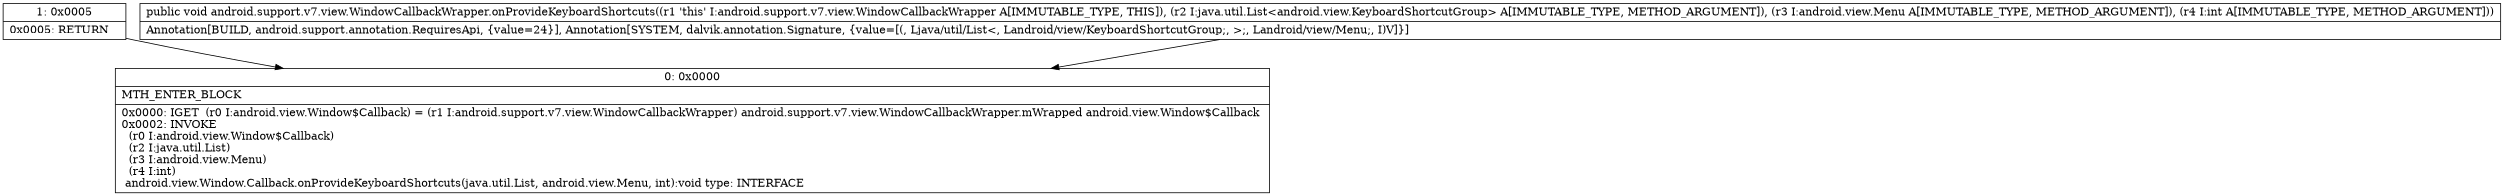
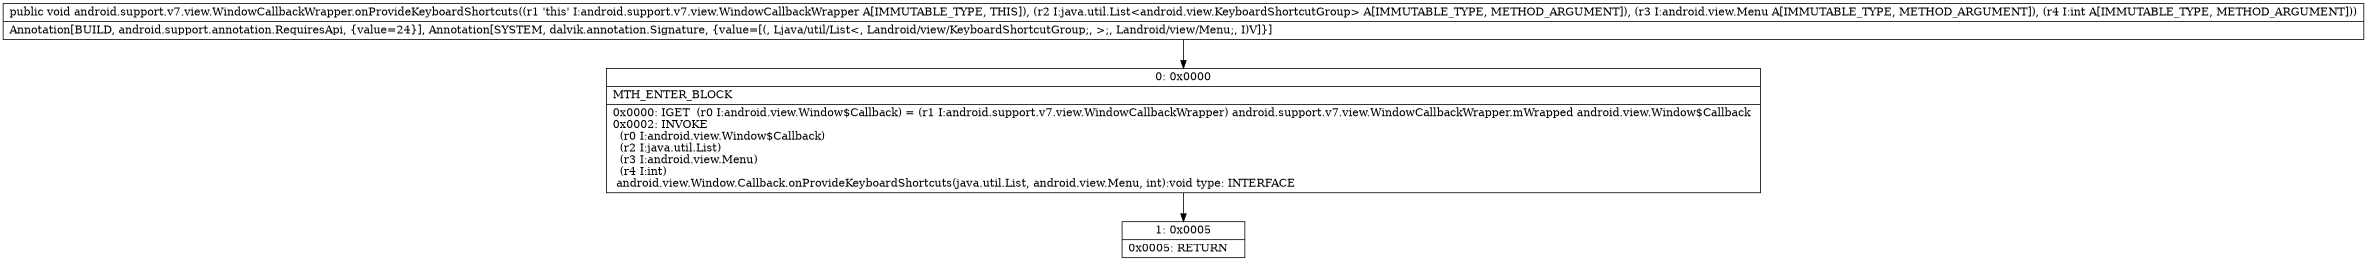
edge "1: 0x0005" -> "0: 0x0000": reversed
